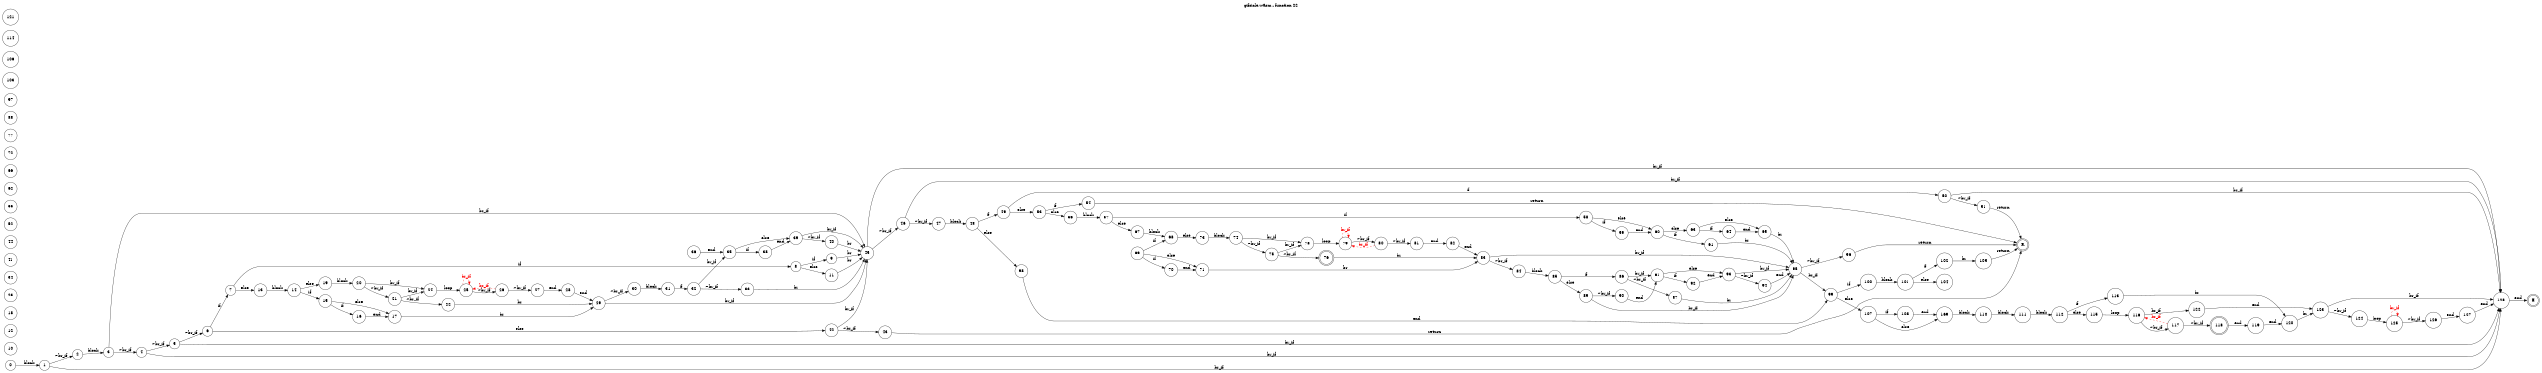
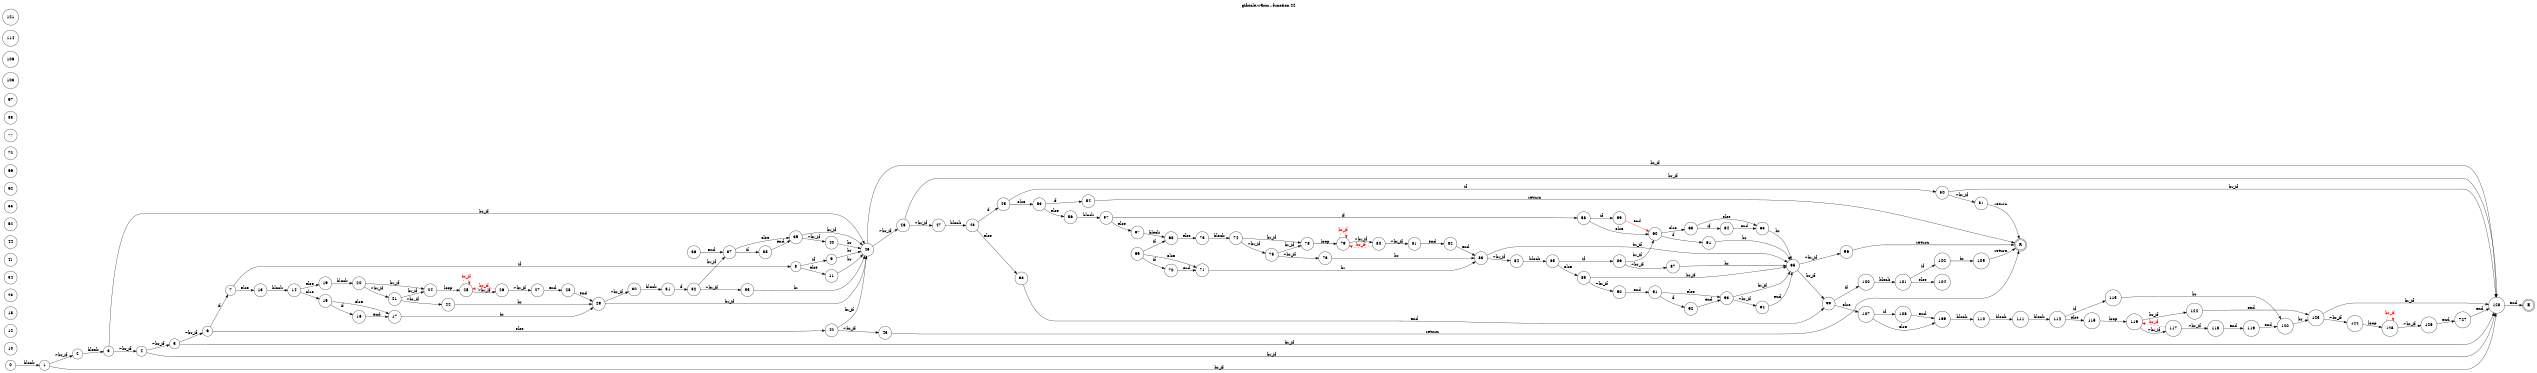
edge "59" -> "60": color black -> red
node "35": label "35" -> "37"
node "76": shape doublecircle -> circle
edge "86" -> "91": now "86" -> "60"
edge "14" -> "15": label "if" -> "else"
node "127": label "127" -> "727"
node "118": shape doublecircle -> circle
